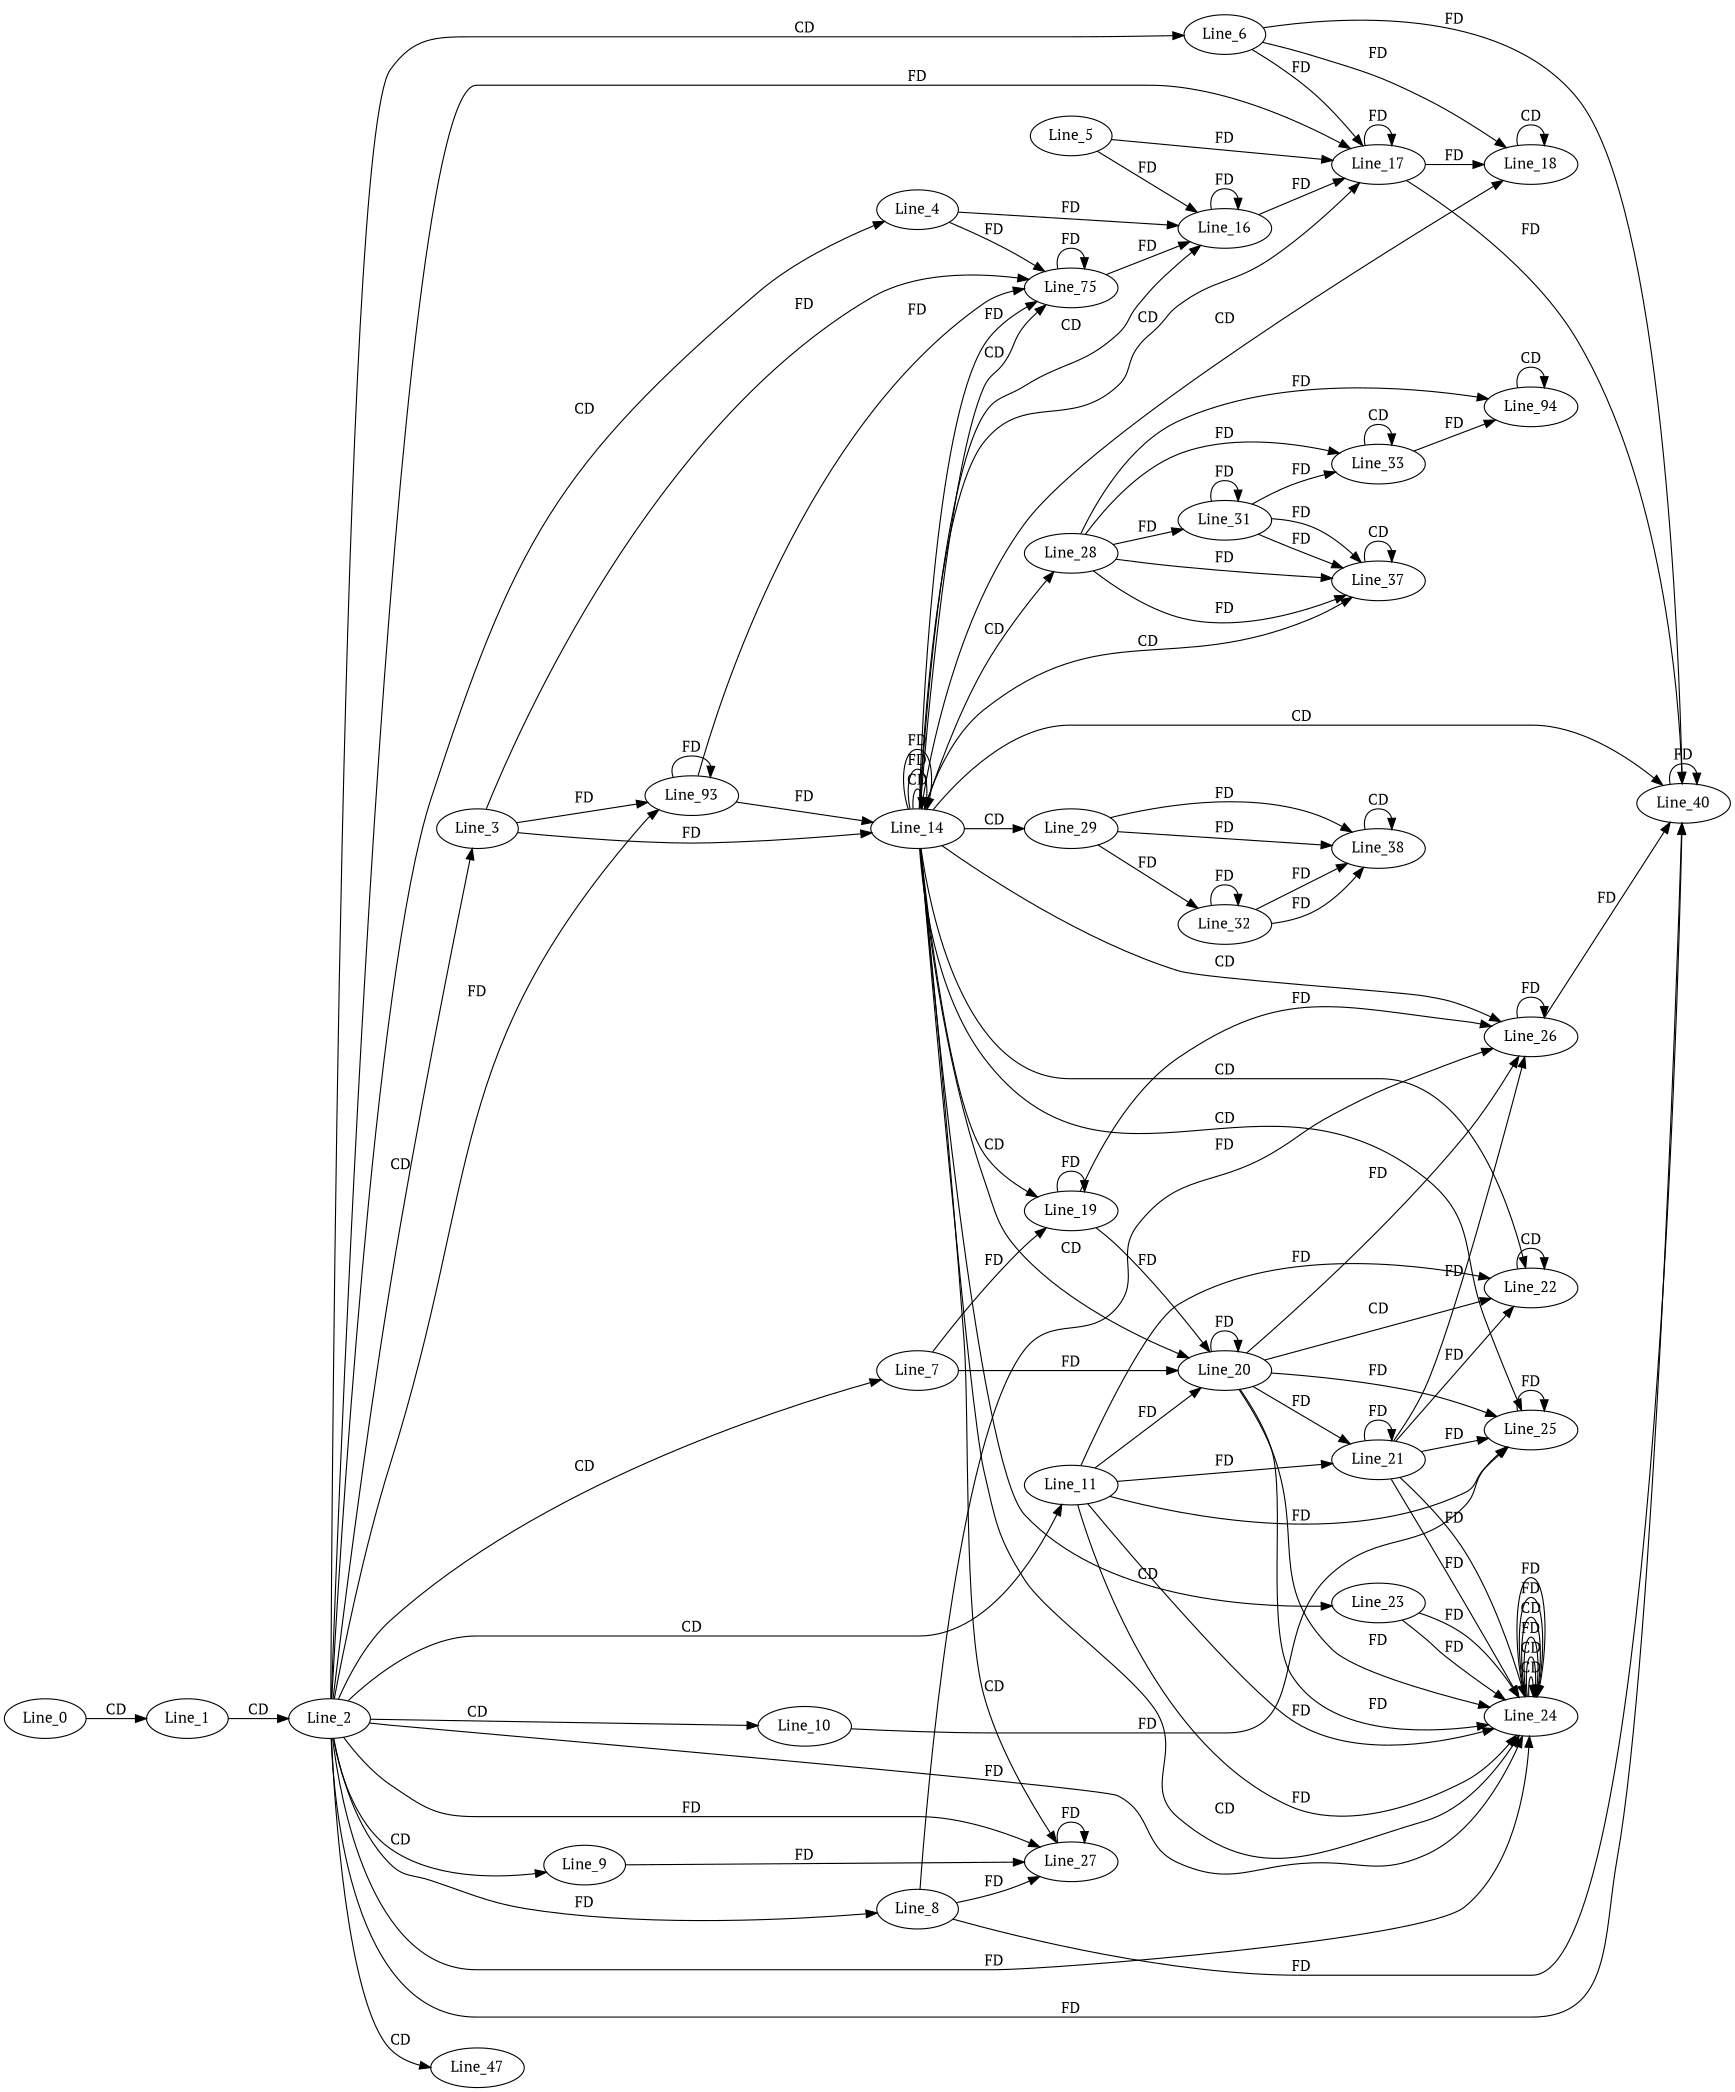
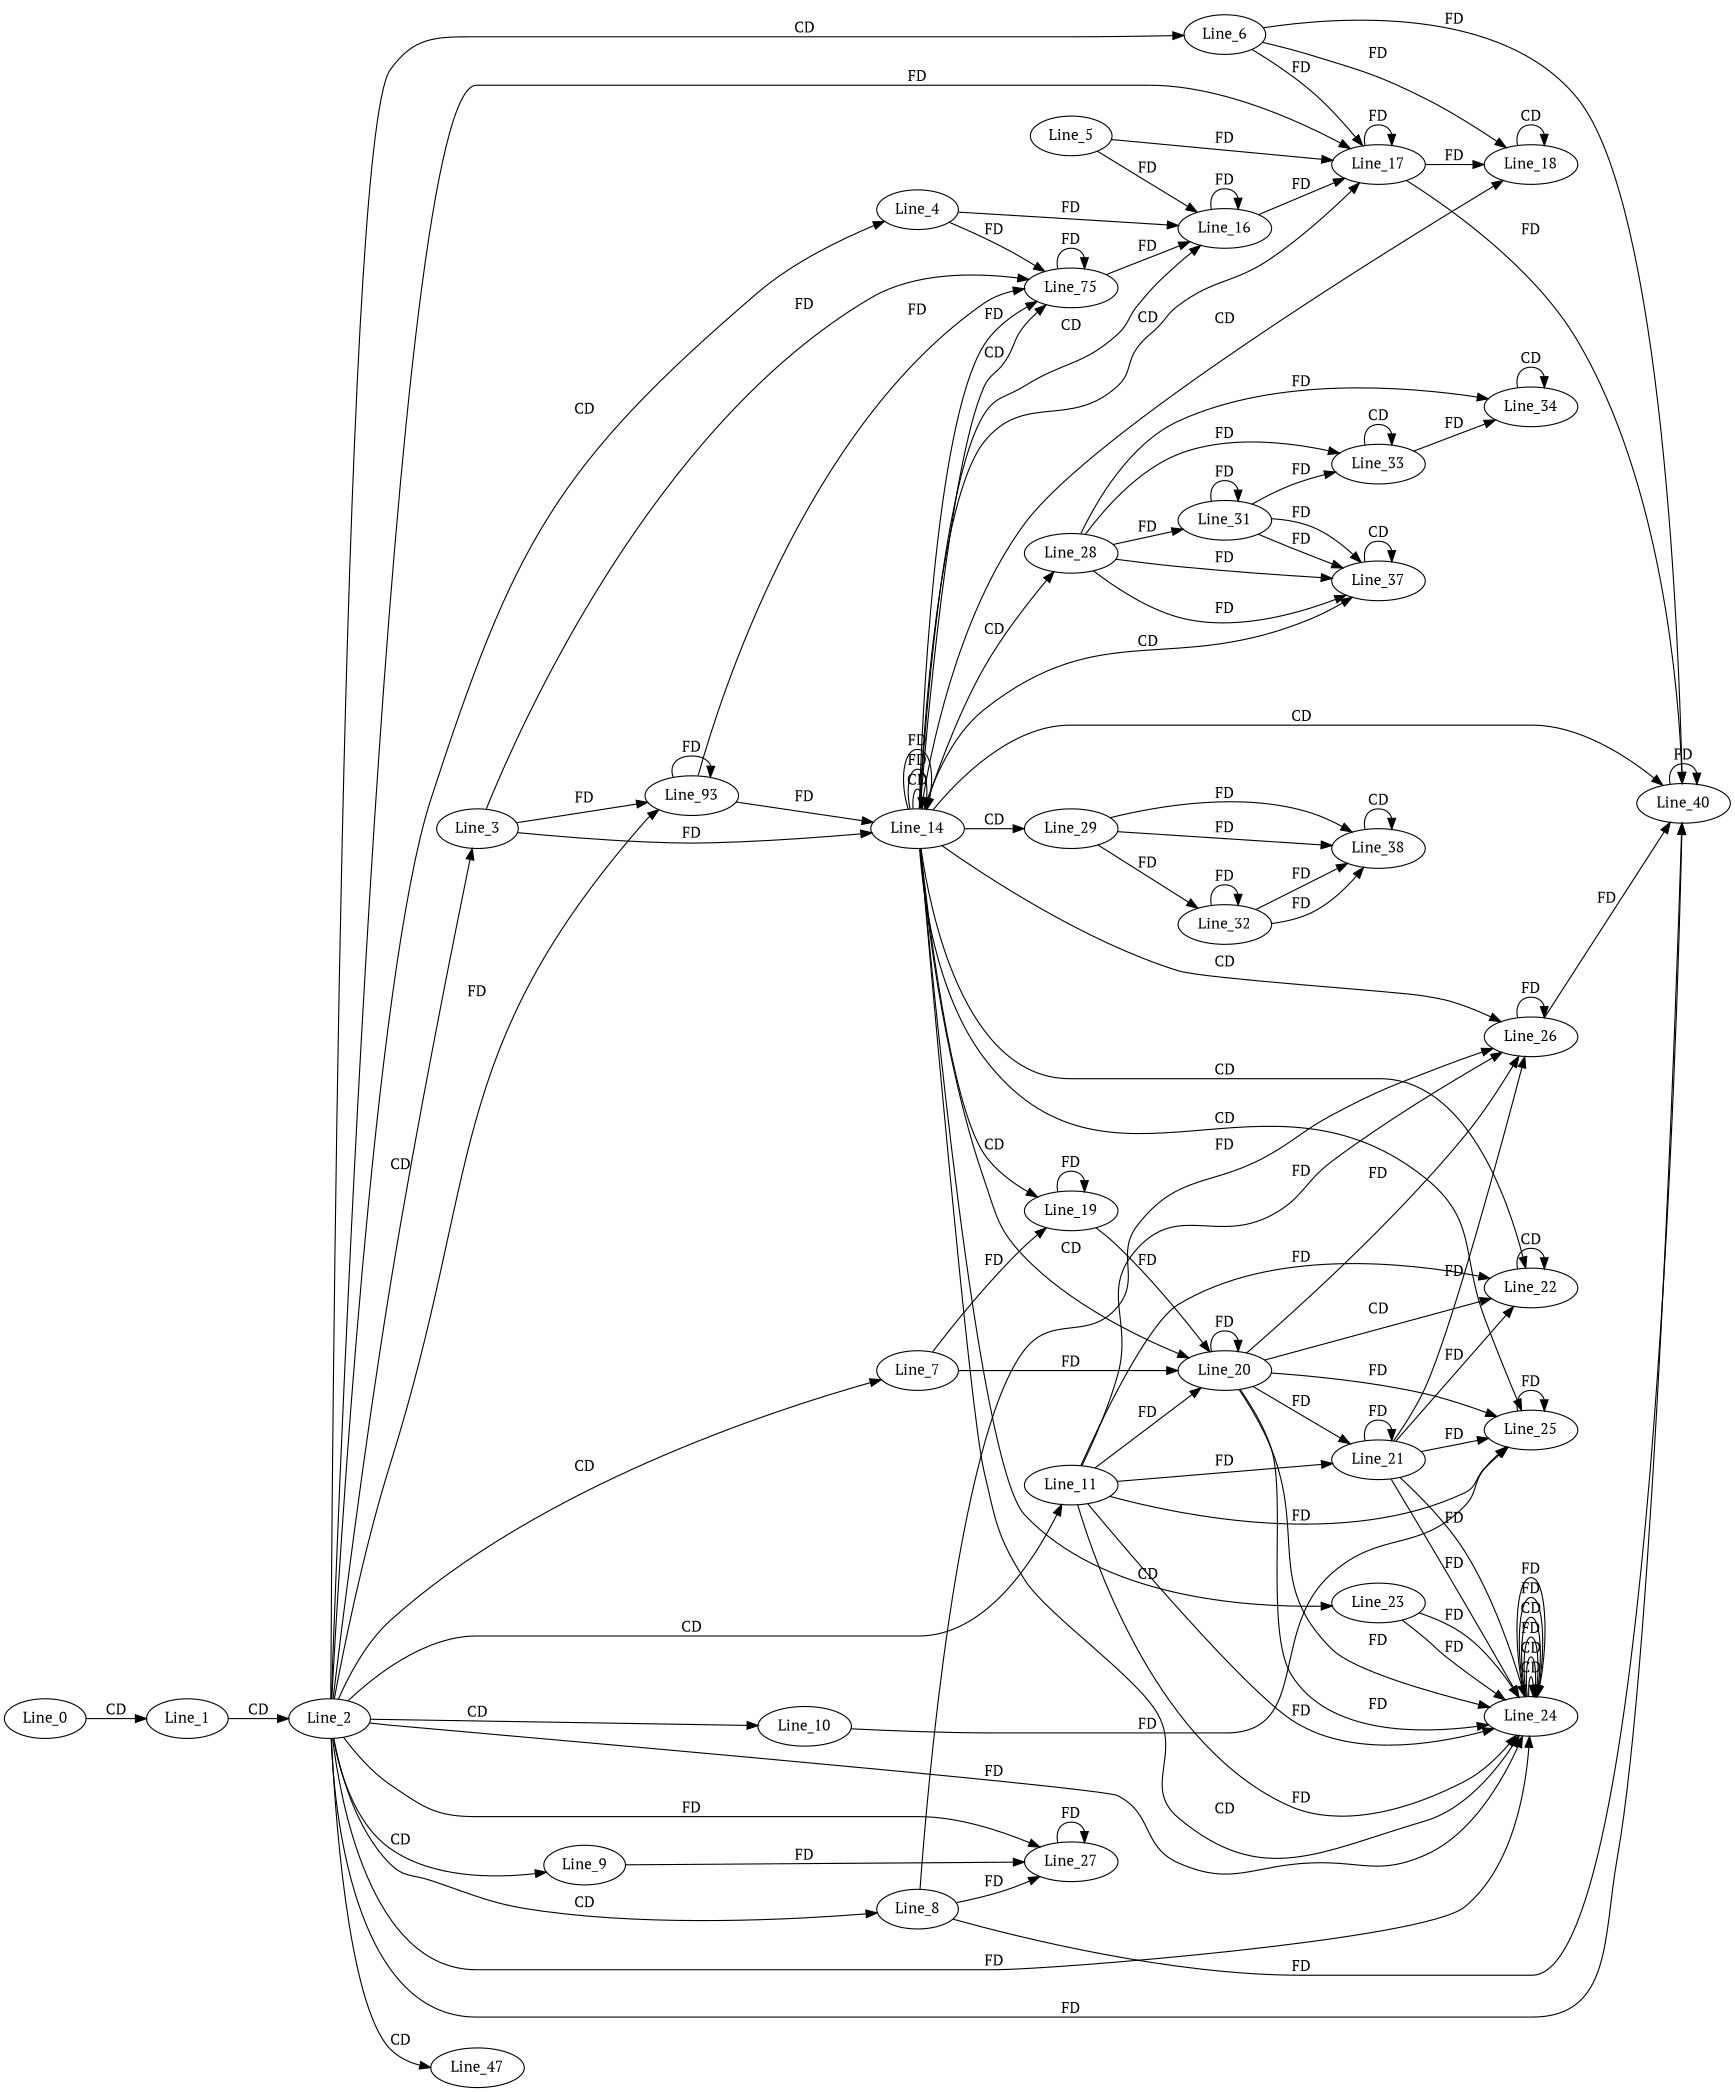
node "Line_94": label "Line_94" -> "Line_34"
edge "Line_19" -> "Line_26": now "Line_11" -> "Line_26"
edge "Line_14" -> "Line_27": removed, label "CD"
edge "Line_2" -> "Line_8": label "FD" -> "CD"
